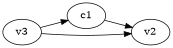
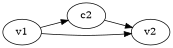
node "c1": label "c1" -> "c2"
node "v3": label "v3" -> "v1"
